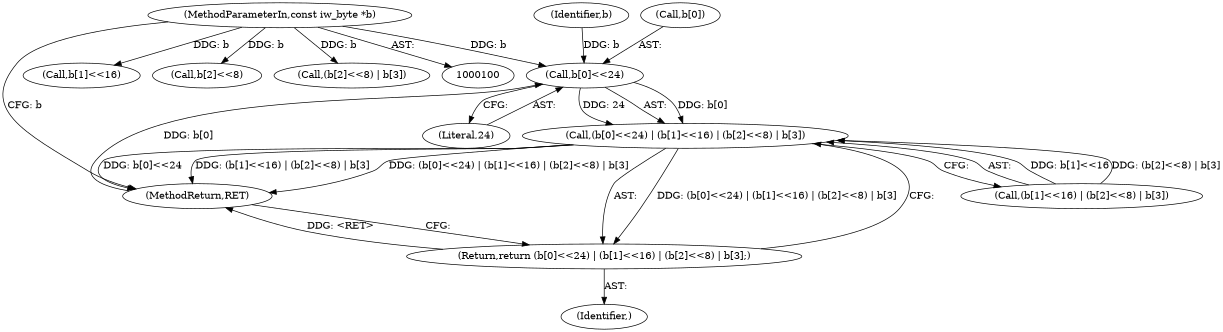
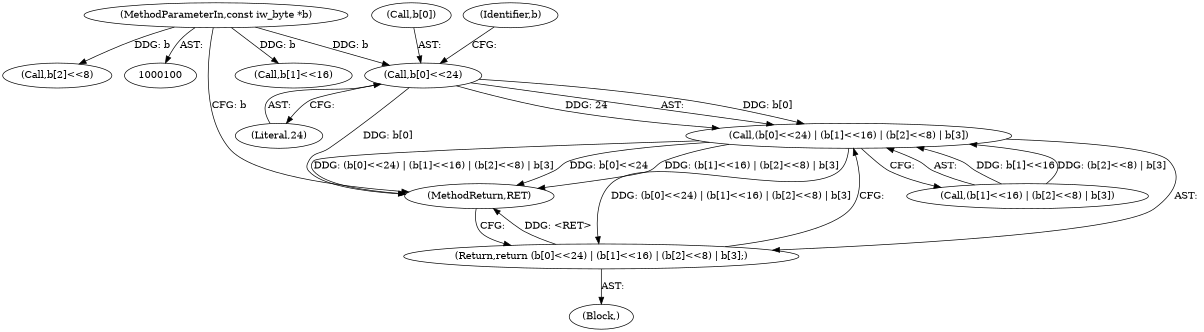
edge "(Identifier,b)" -> "(Call,b[0]<<24)": label "DDG: b" -> "CFG: "
node "(Call,(b[2]<<8) | b[3])": removed
edge "(MethodReturn,RET)" -> "(Call,b[0]<<24)": reversed
node "(Identifier,)": label "(Identifier,)" -> "(Block,)"
